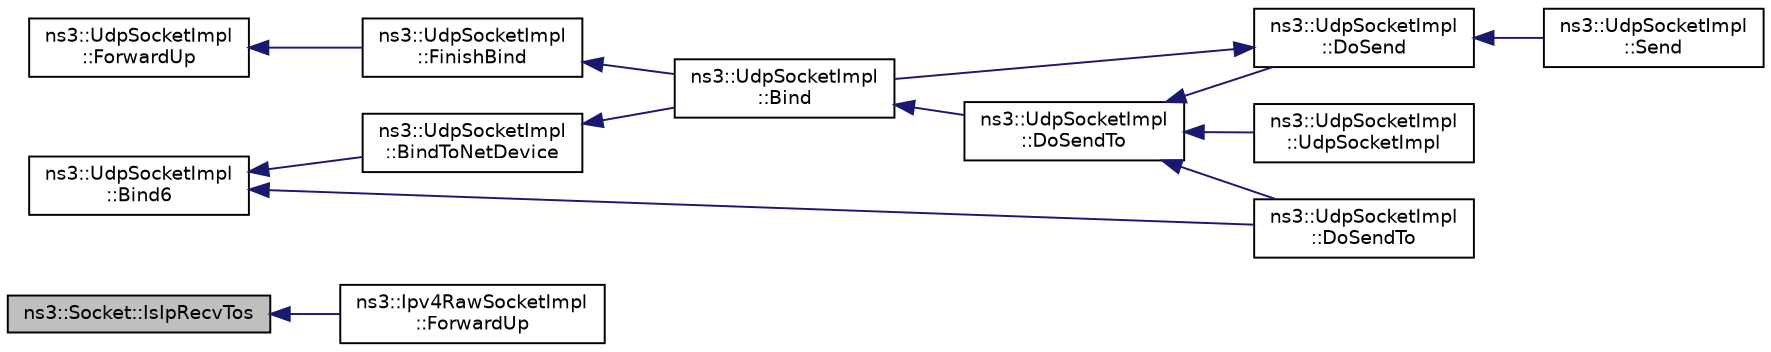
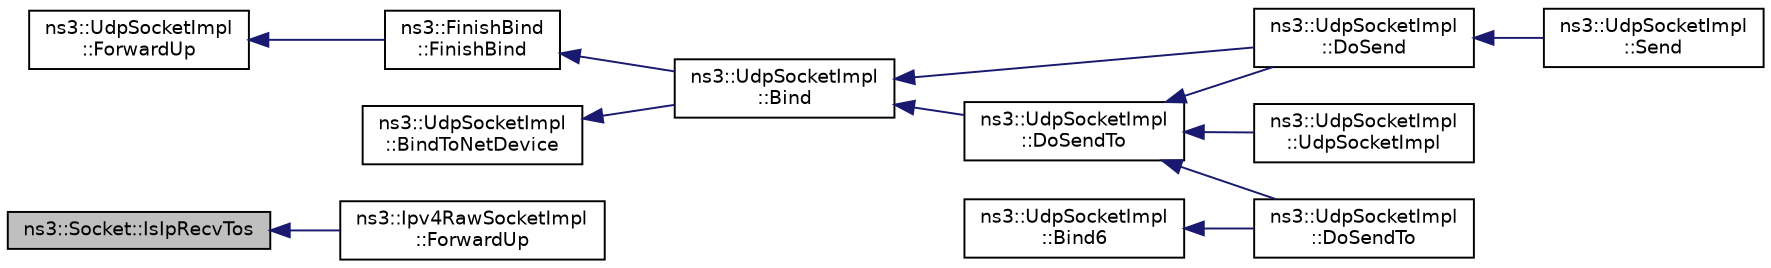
node "ns3::UdpSocketImpl ::FinishBind": label "ns3::UdpSocketImpl ::FinishBind" -> "ns3::FinishBind ::FinishBind"
edge "ns3::UdpSocketImpl ::Bind" -> "ns3::UdpSocketImpl ::DoSend": reversed
edge "ns3::UdpSocketImpl ::BindToNetDevice" -> "ns3::UdpSocketImpl ::Bind6": removed
